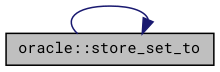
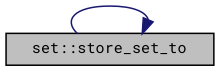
node "oracle::store_set_to": label "oracle::store_set_to" -> "set::store_set_to"
